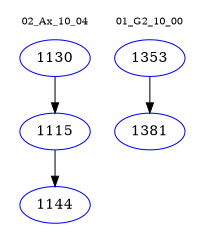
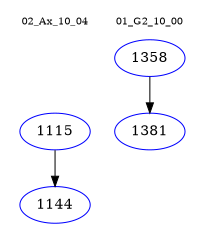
node "1130": removed
node "1353": label "1353" -> "1358"
